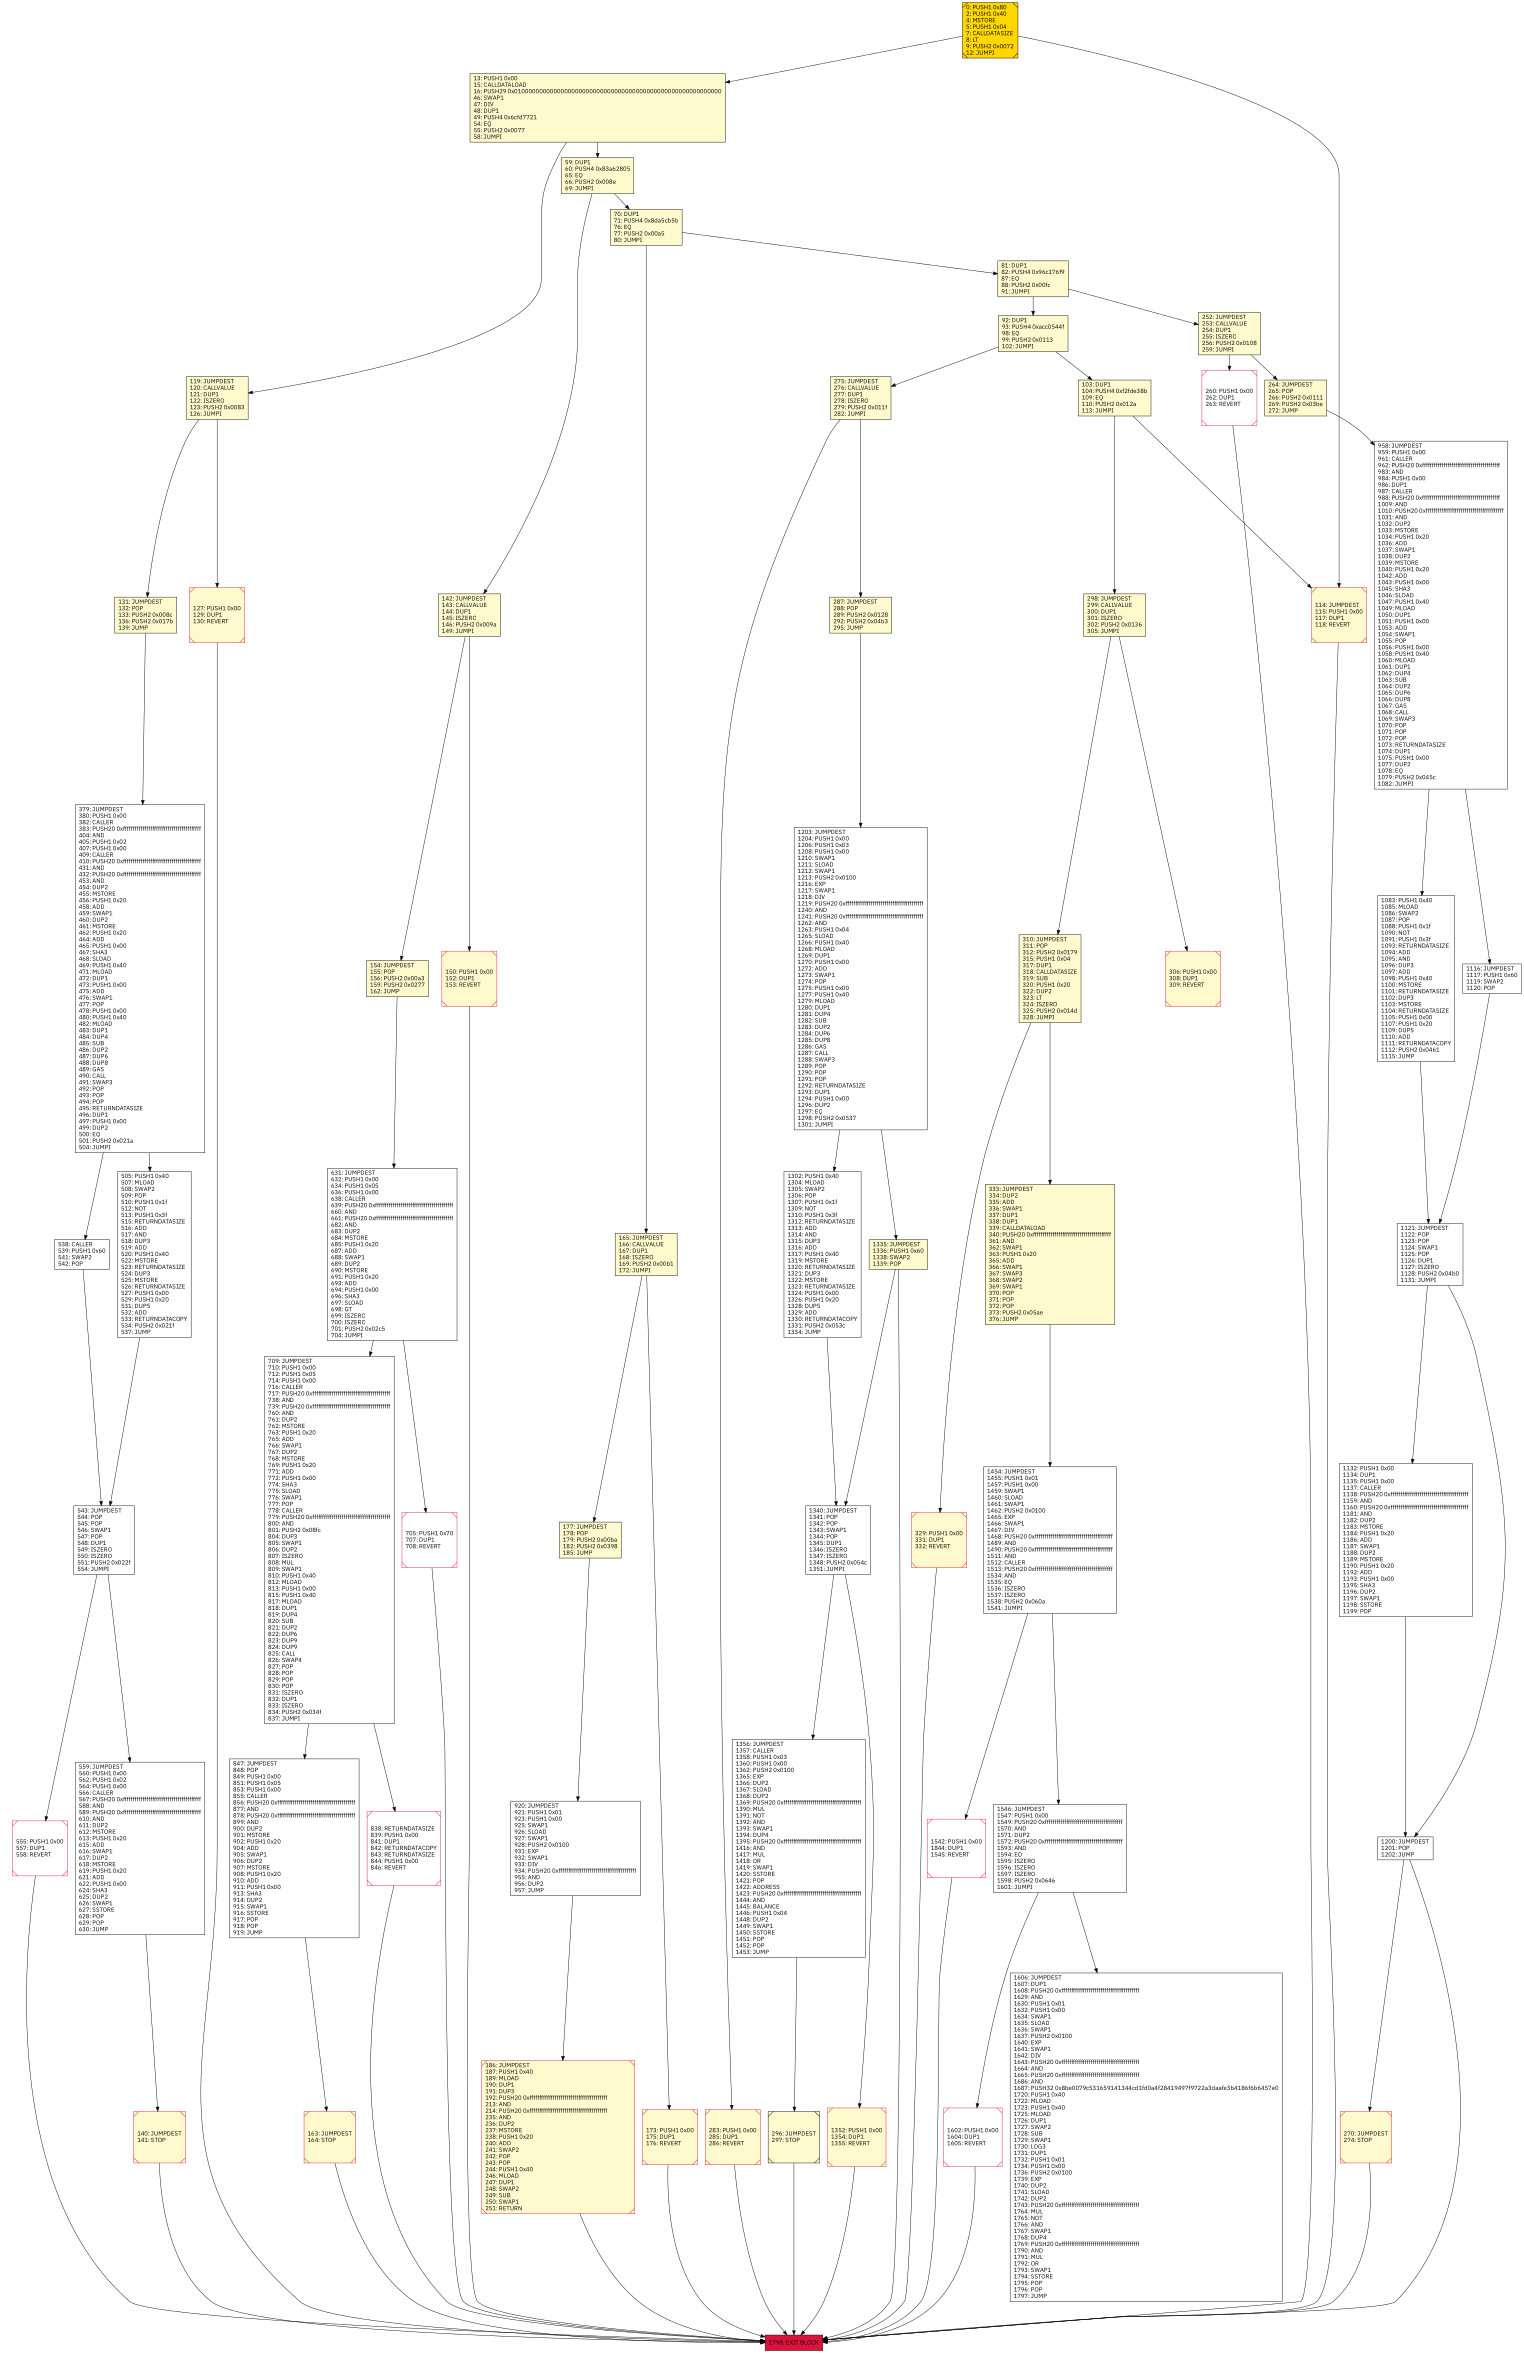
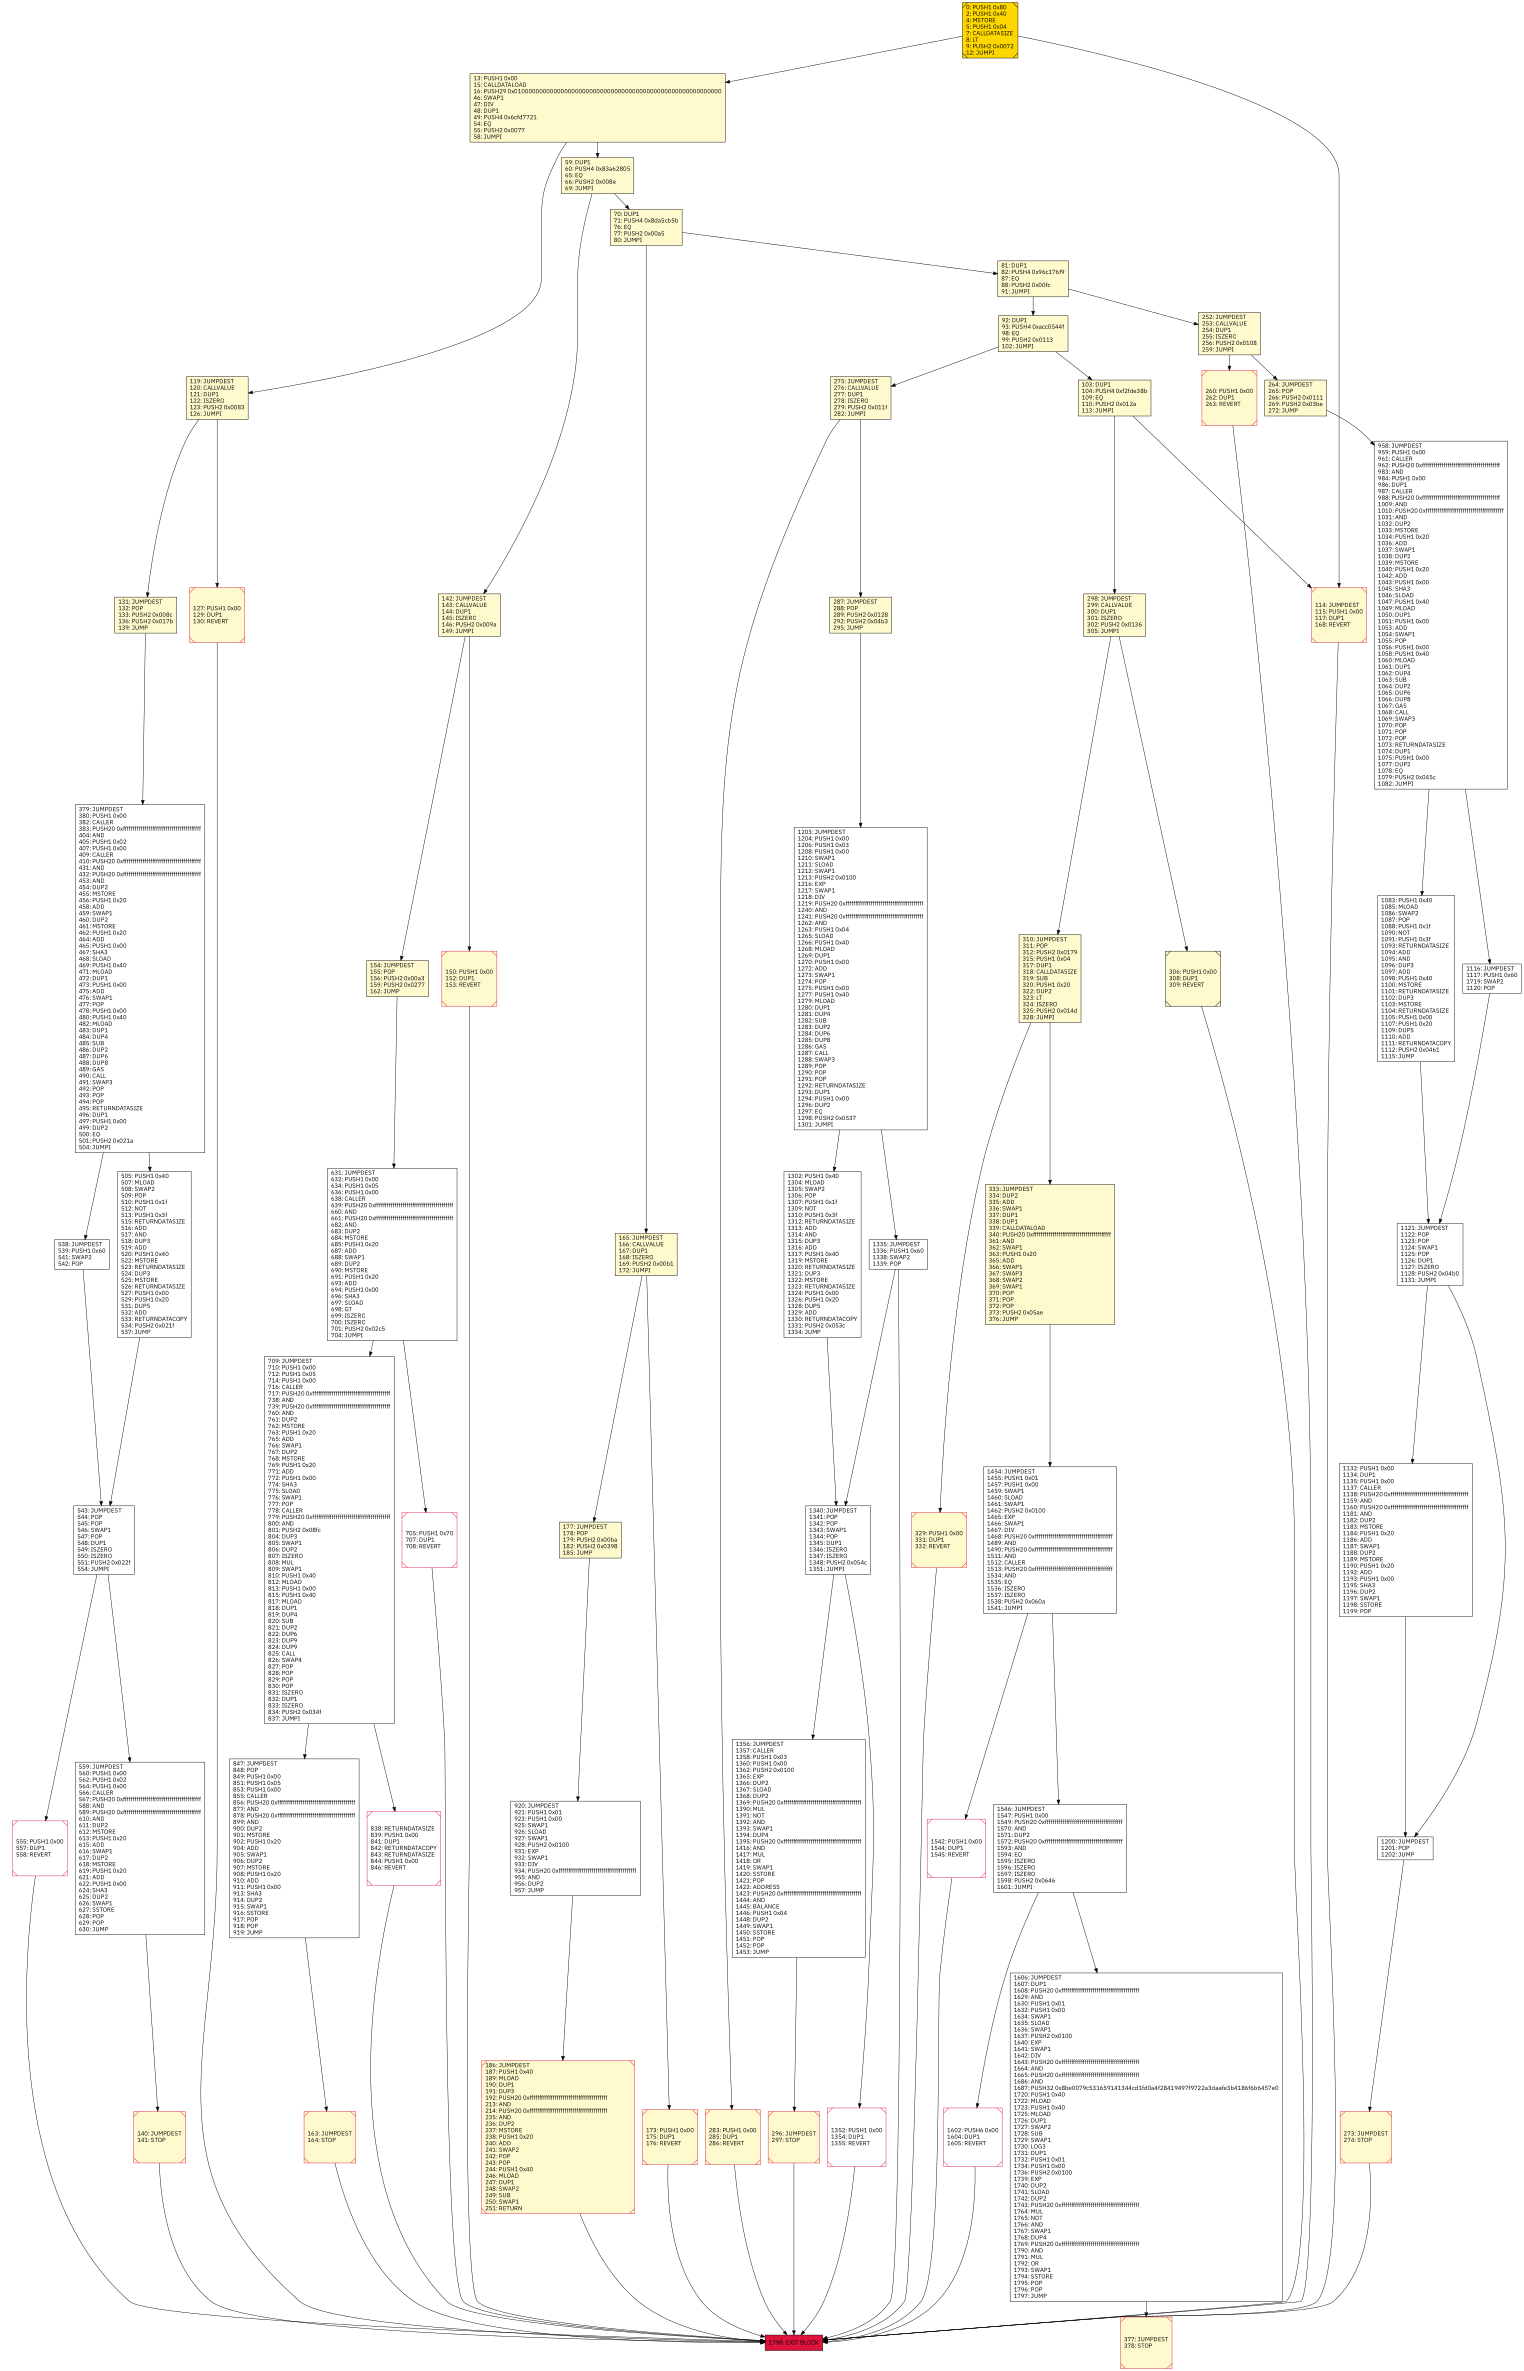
node "260: PUSH1 0x00 262: DUP1 263: REVERT": fillcolor white -> lemonchiffon
node "114: JUMPDEST 115: PUSH1 0x00 117: DUP1 118: REVERT": label "114: JUMPDEST 115: PUSH1 0x00 117: DUP1 118: REVERT" -> "114: JUMPDEST 115: PUSH1 0x00 117: DUP1 168: REVERT"
node "306: PUSH1 0x00 308: DUP1 309: REVERT": color crimson -> black
node "1116: JUMPDEST 1117: PUSH1 0x60 1119: SWAP2 1120: POP": label "1116: JUMPDEST 1117: PUSH1 0x60 1119: SWAP2 1120: POP" -> "1116: JUMPDEST 1117: PUSH1 0x60 1719: SWAP2 1120: POP"
node "538: CALLER 539: PUSH1 0x60 541: SWAP2 542: POP": label "538: CALLER 539: PUSH1 0x60 541: SWAP2 542: POP" -> "538: JUMPDEST 539: PUSH1 0x60 541: SWAP2 542: POP"
node "1335: JUMPDEST 1336: PUSH1 0x60 1338: SWAP2 1339: POP": fillcolor lemonchiffon -> white
node "1542: PUSH1 0x00 1844: DUP1 1545: REVERT": label "1542: PUSH1 0x00 1844: DUP1 1545: REVERT" -> "1542: PUSH1 0x00 1544: DUP1 1545: REVERT"
node "296: JUMPDEST 297: STOP": color black -> crimson
node "1352: PUSH1 0x00 1354: DUP1 1355: REVERT": fillcolor lemonchiffon -> white
node "1602: PUSH1 0x00 1604: DUP1 1605: REVERT": label "1602: PUSH1 0x00 1604: DUP1 1605: REVERT" -> "1602: PUSH6 0x00 1604: DUP1 1605: REVERT"
node "270: JUMPDEST 274: STOP": label "270: JUMPDEST 274: STOP" -> "273: JUMPDEST 274: STOP"
edge "1200: JUMPDEST 1201: POP 1202: JUMP" -> "1798: EXIT BLOCK": now "306: PUSH1 0x00 308: DUP1 309: REVERT" -> "1798: EXIT BLOCK"
node "377: JUMPDEST 378: STOP": added
